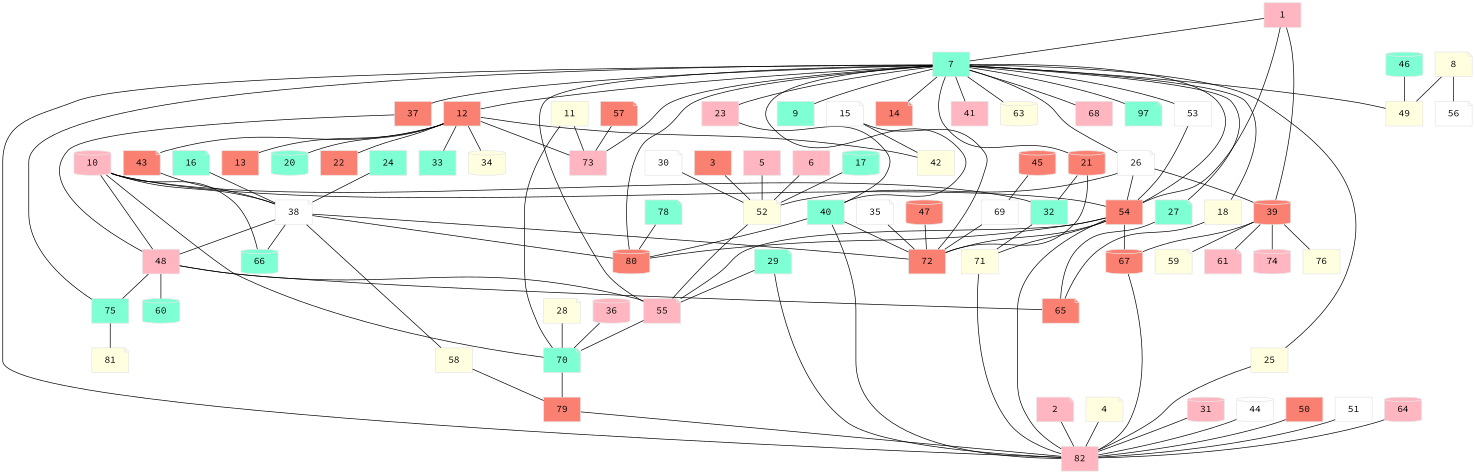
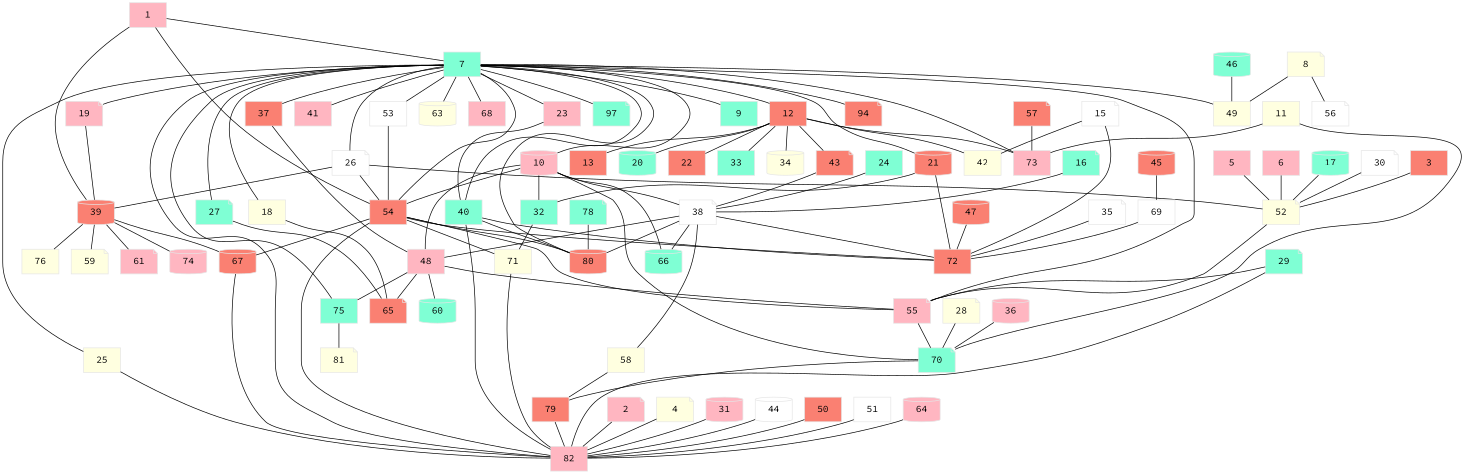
edge "7" -- "10": added
node "19": added
node "14": label "14" -> "94"
